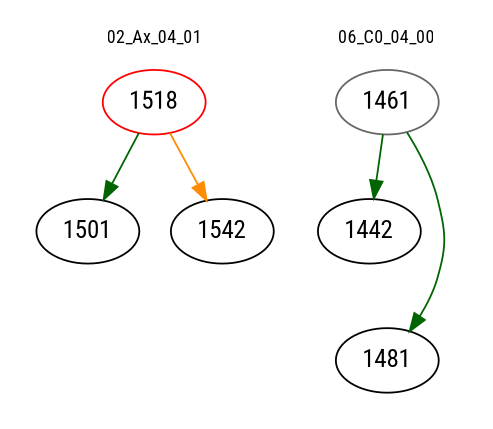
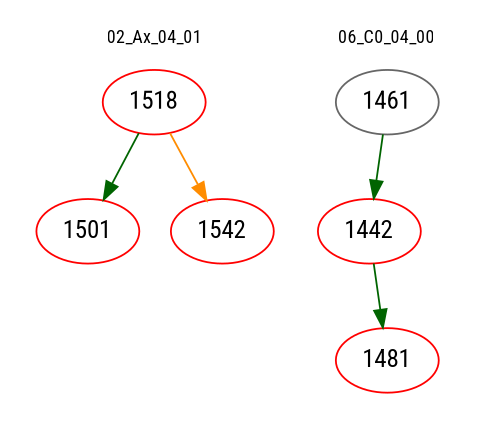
edge "1461" -> "1481": now "1442" -> "1481"
node "1501": color black -> red
node "1542": color black -> red
node "1442": color black -> red
node "1481": color black -> red
